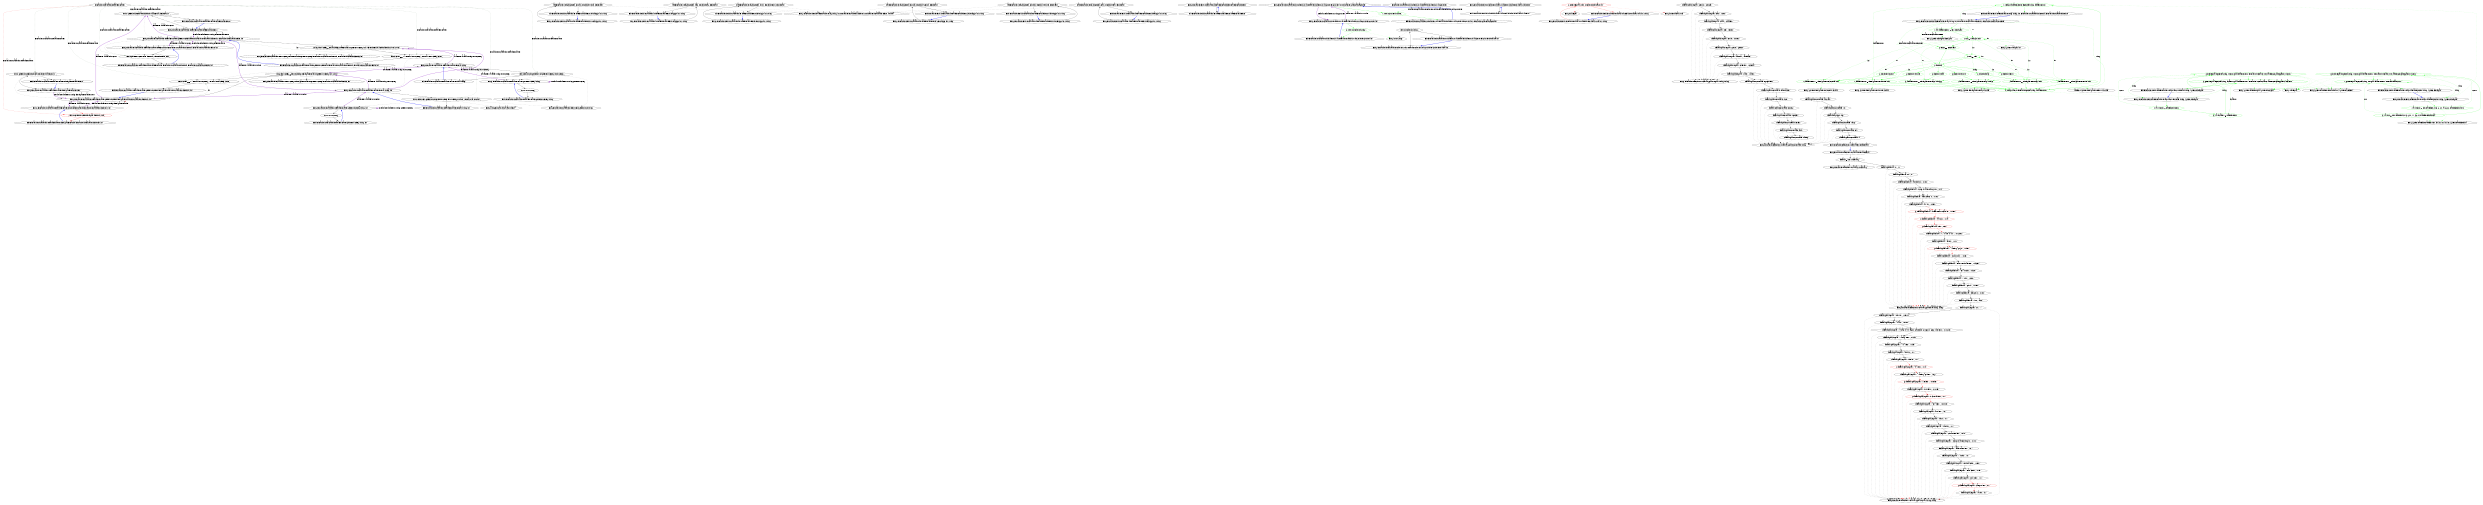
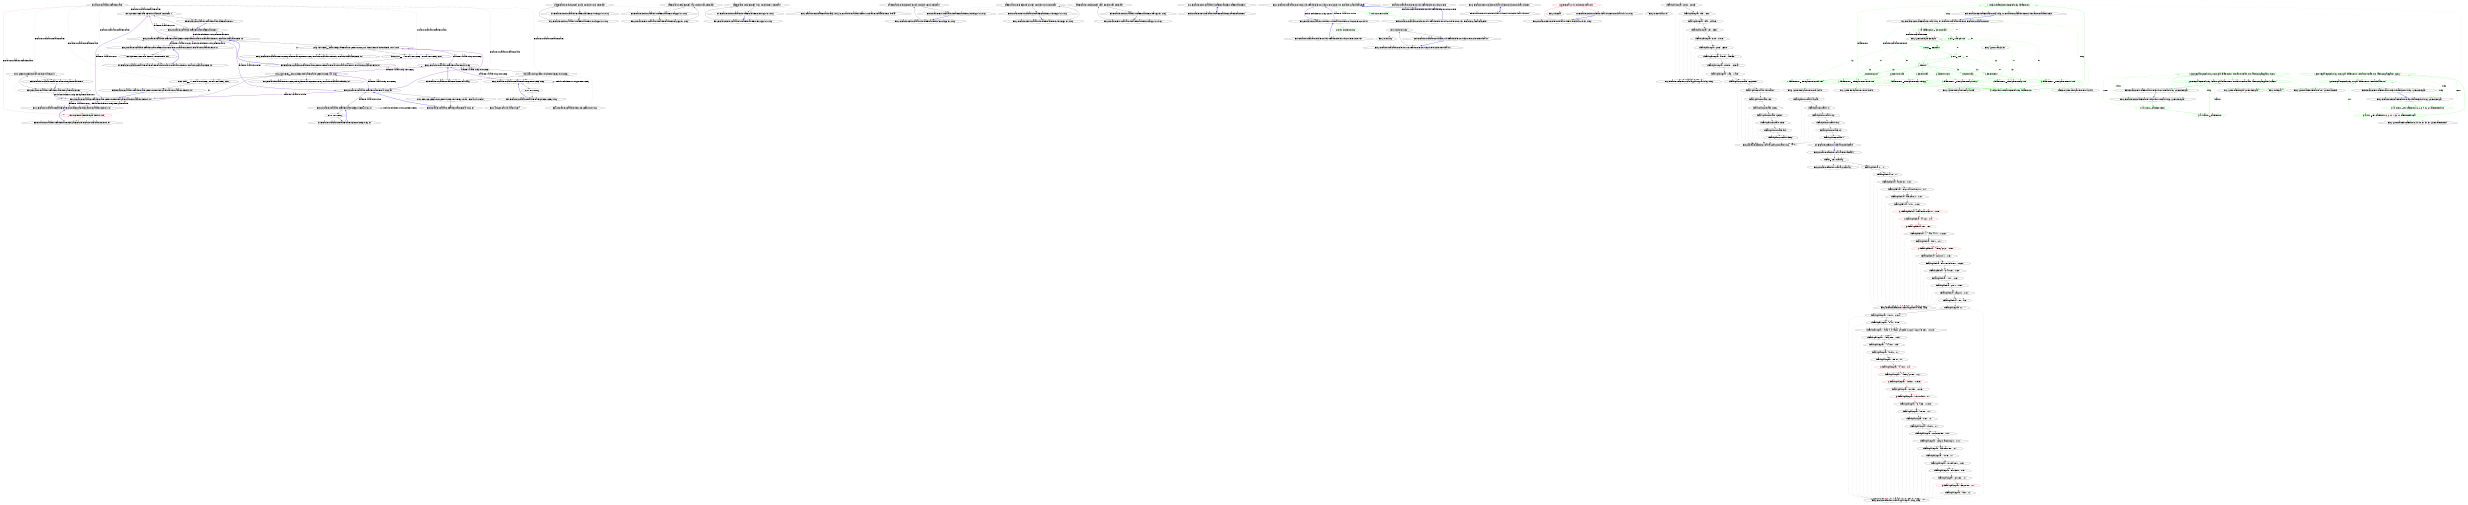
edge "2: unit = -unit" -> "3: deltaFromNow = TimeSpan.FromDays(unit*366)": label "string" -> "int"
node "_default.DaysAgo(''tsp'')": label "_default.DaysAgo(''tsp'')" -> "_default.AddUncountable(''tsp'')"
